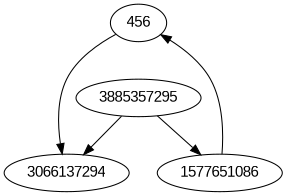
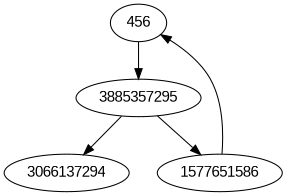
edge "456" -> "3066137294": now "456" -> "3885357295"
node "1577651086": label "1577651086" -> "1577651586"
